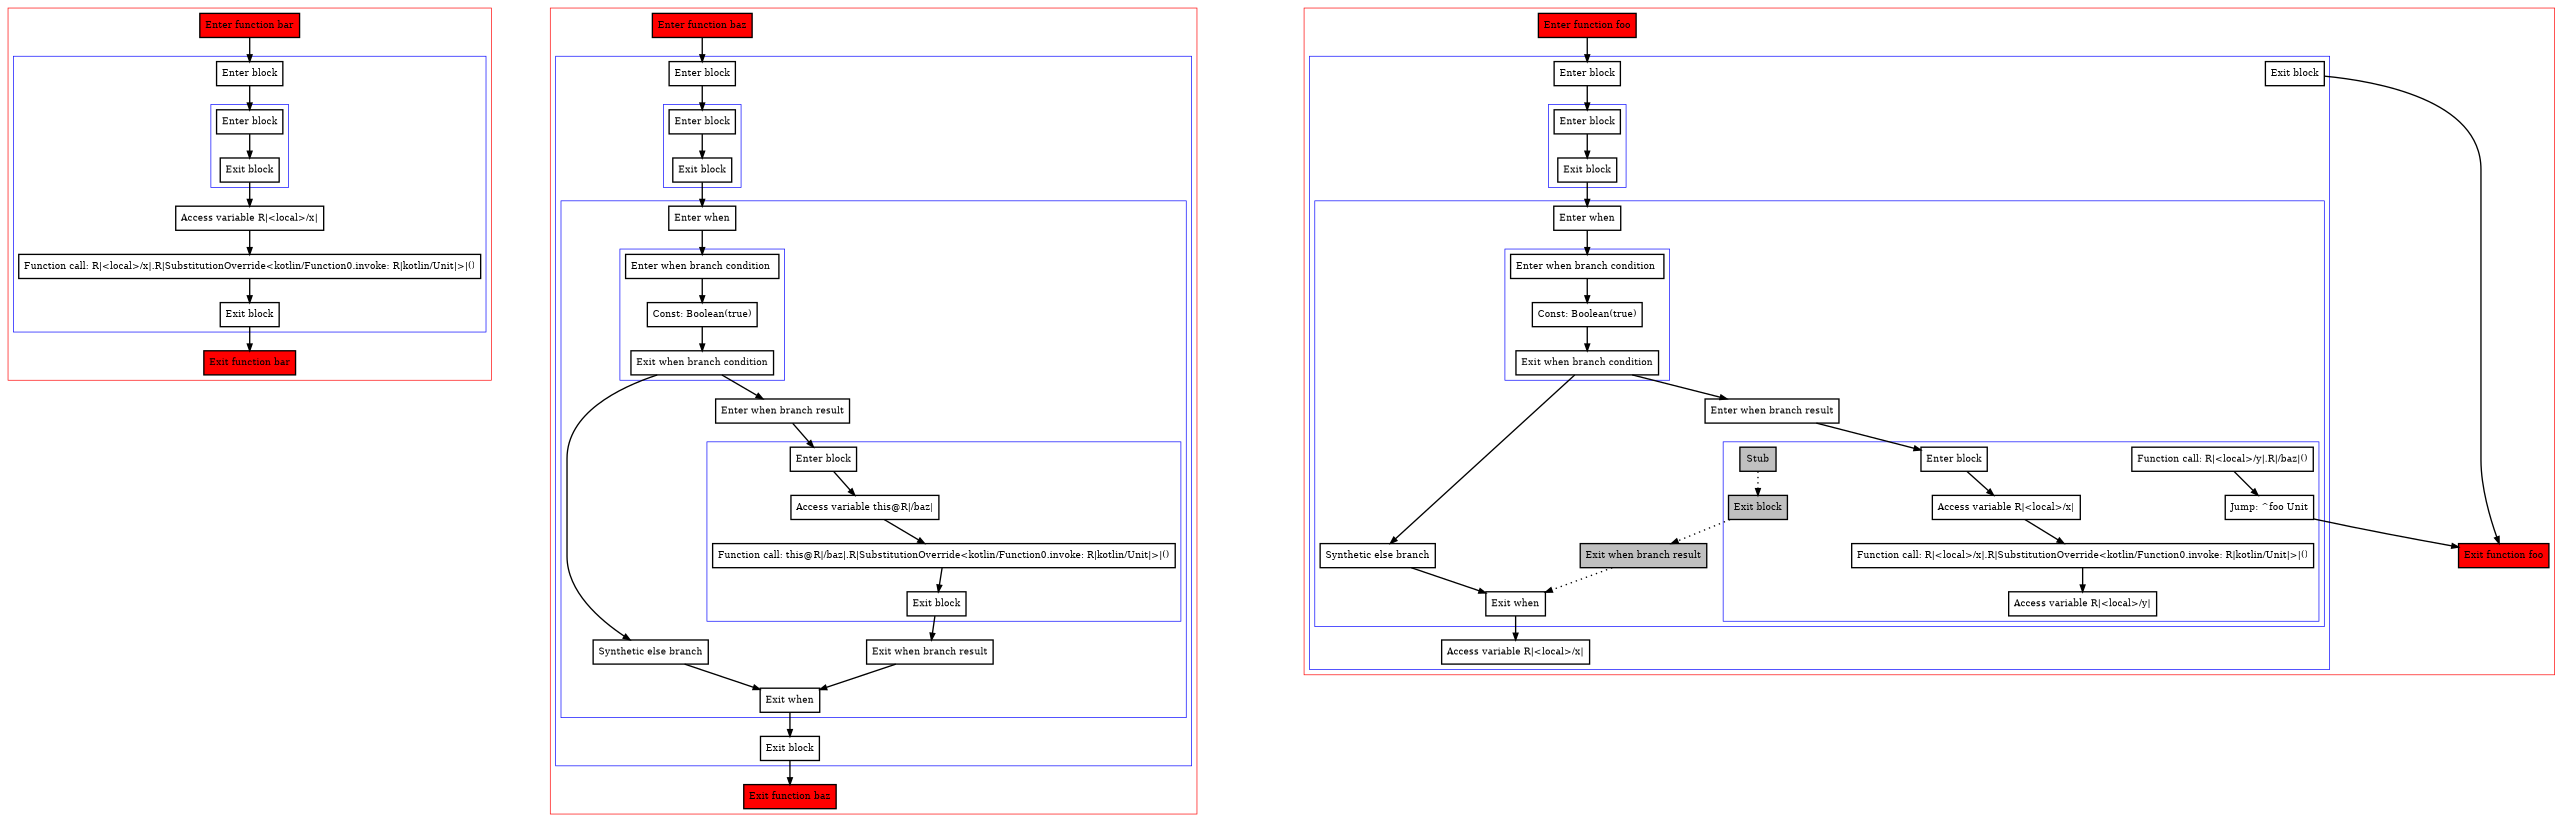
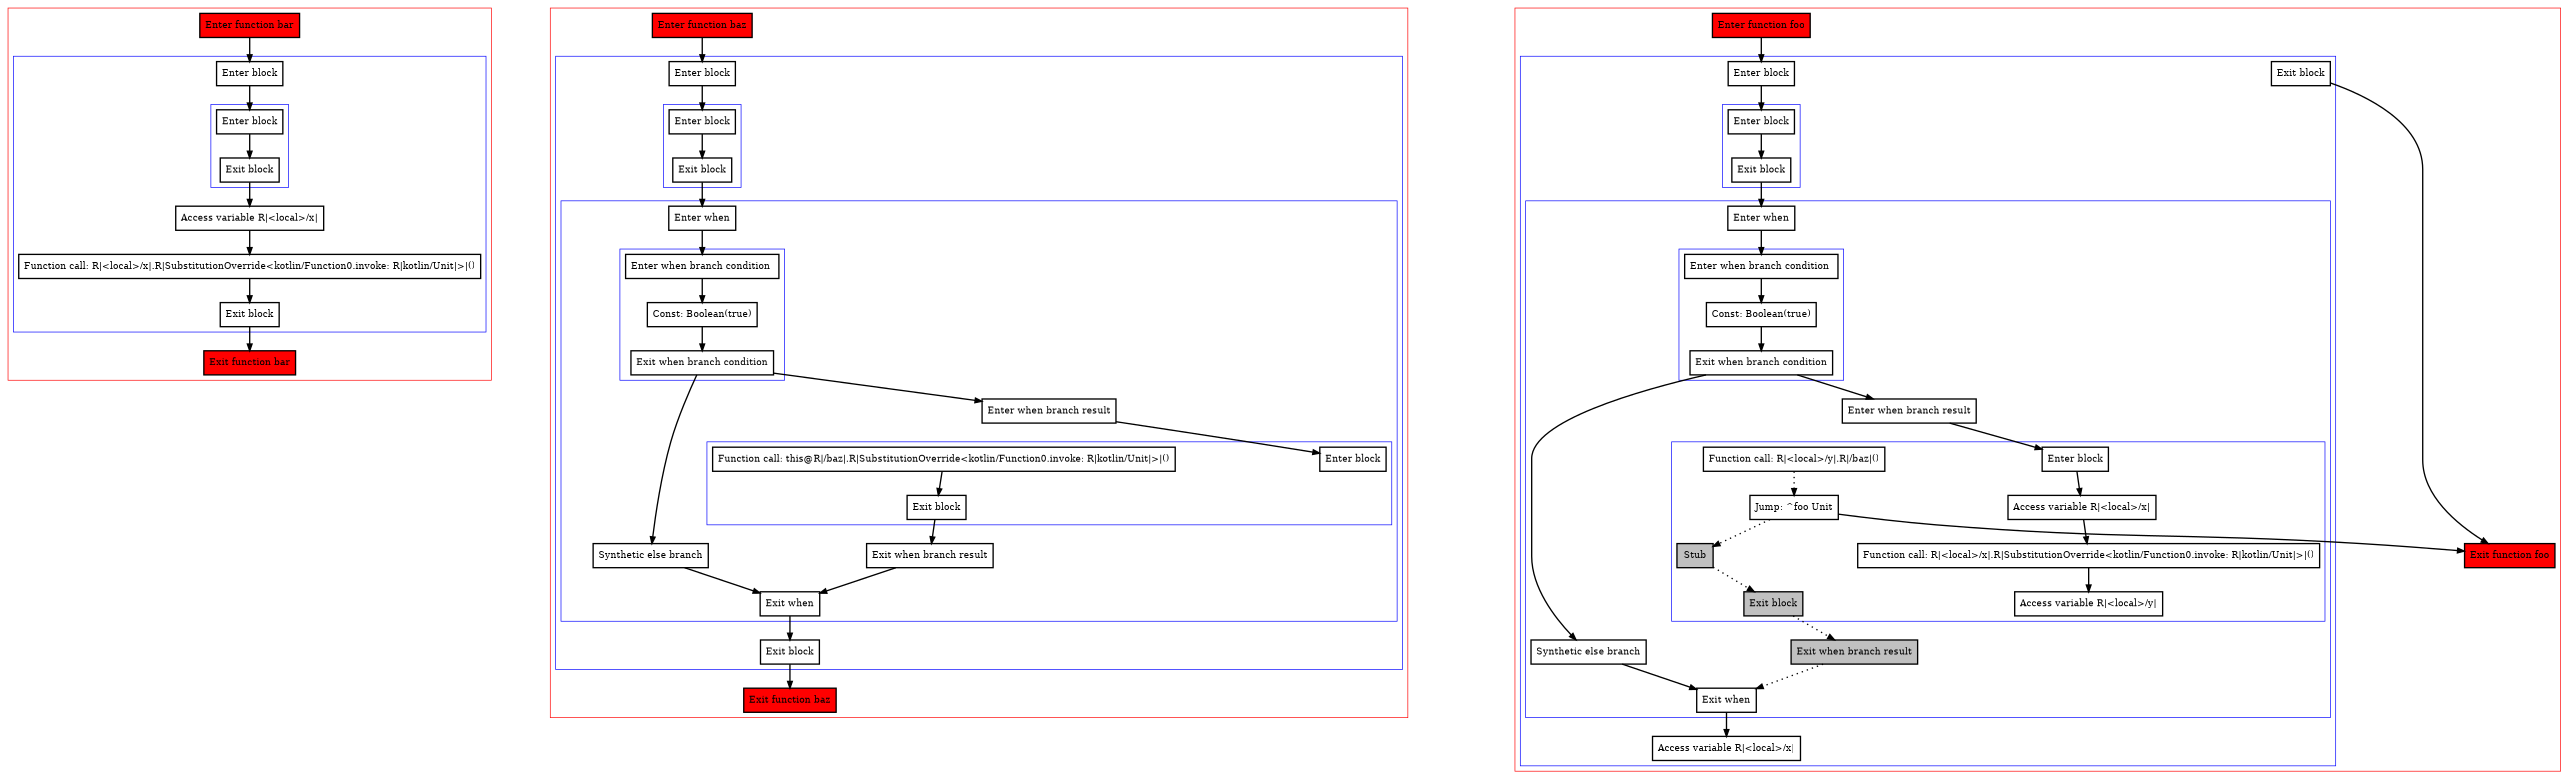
edge "Function call: R|<local>/y|.R|/baz|()" -> "Jump: ^foo Unit": style solid -> dotted
node "Access variable this@R|/baz|": removed
edge "Jump: ^foo Unit" -> "Stub": added
